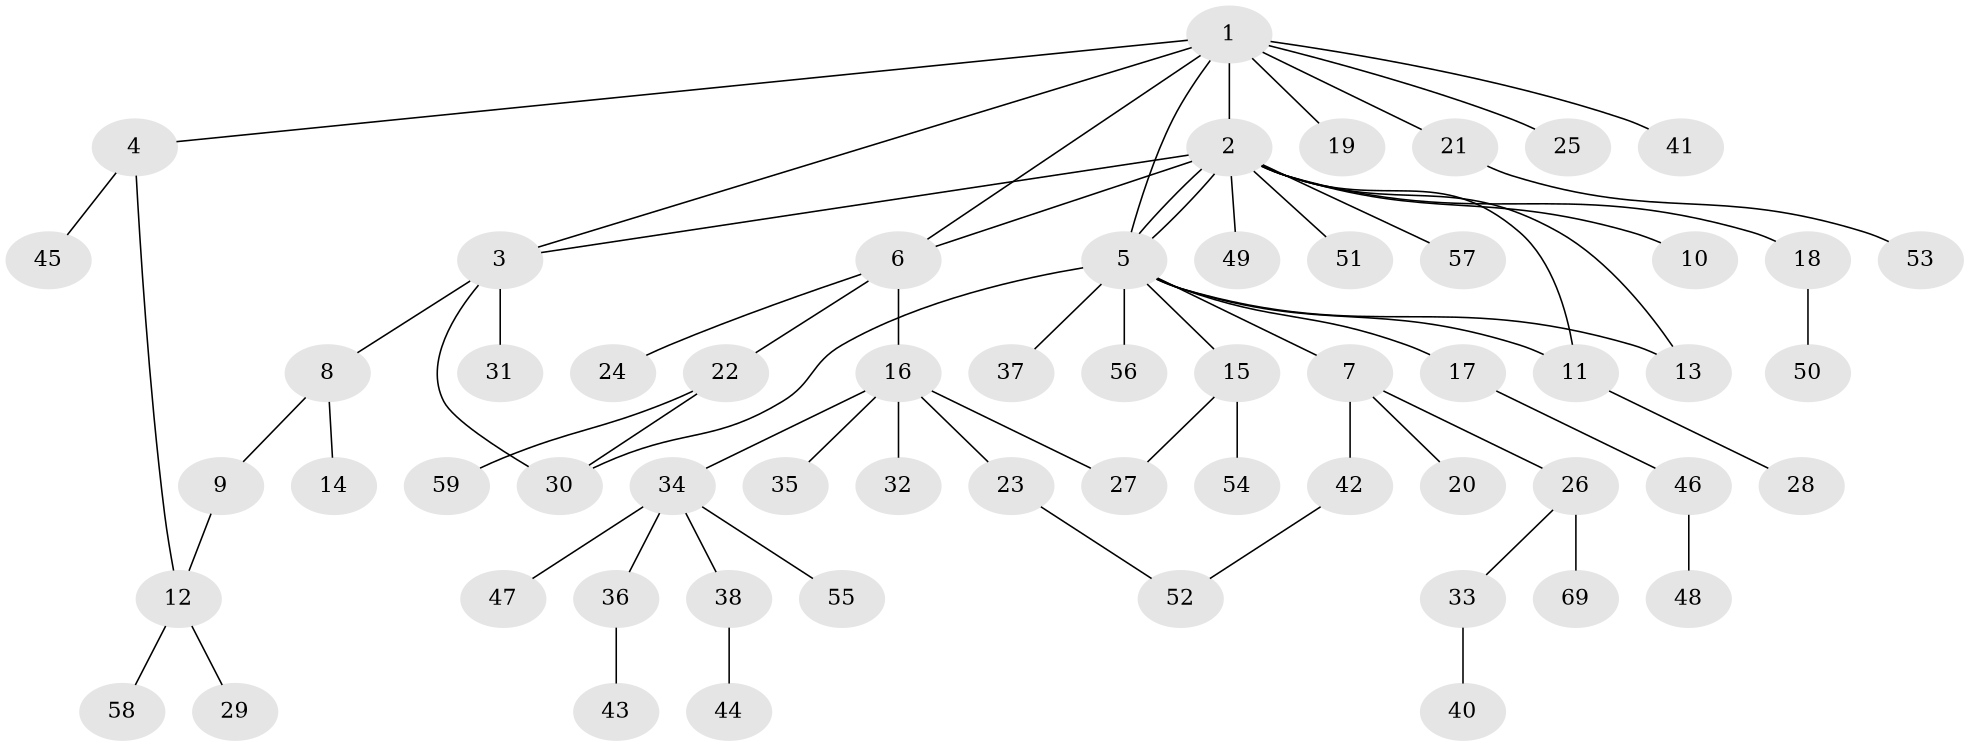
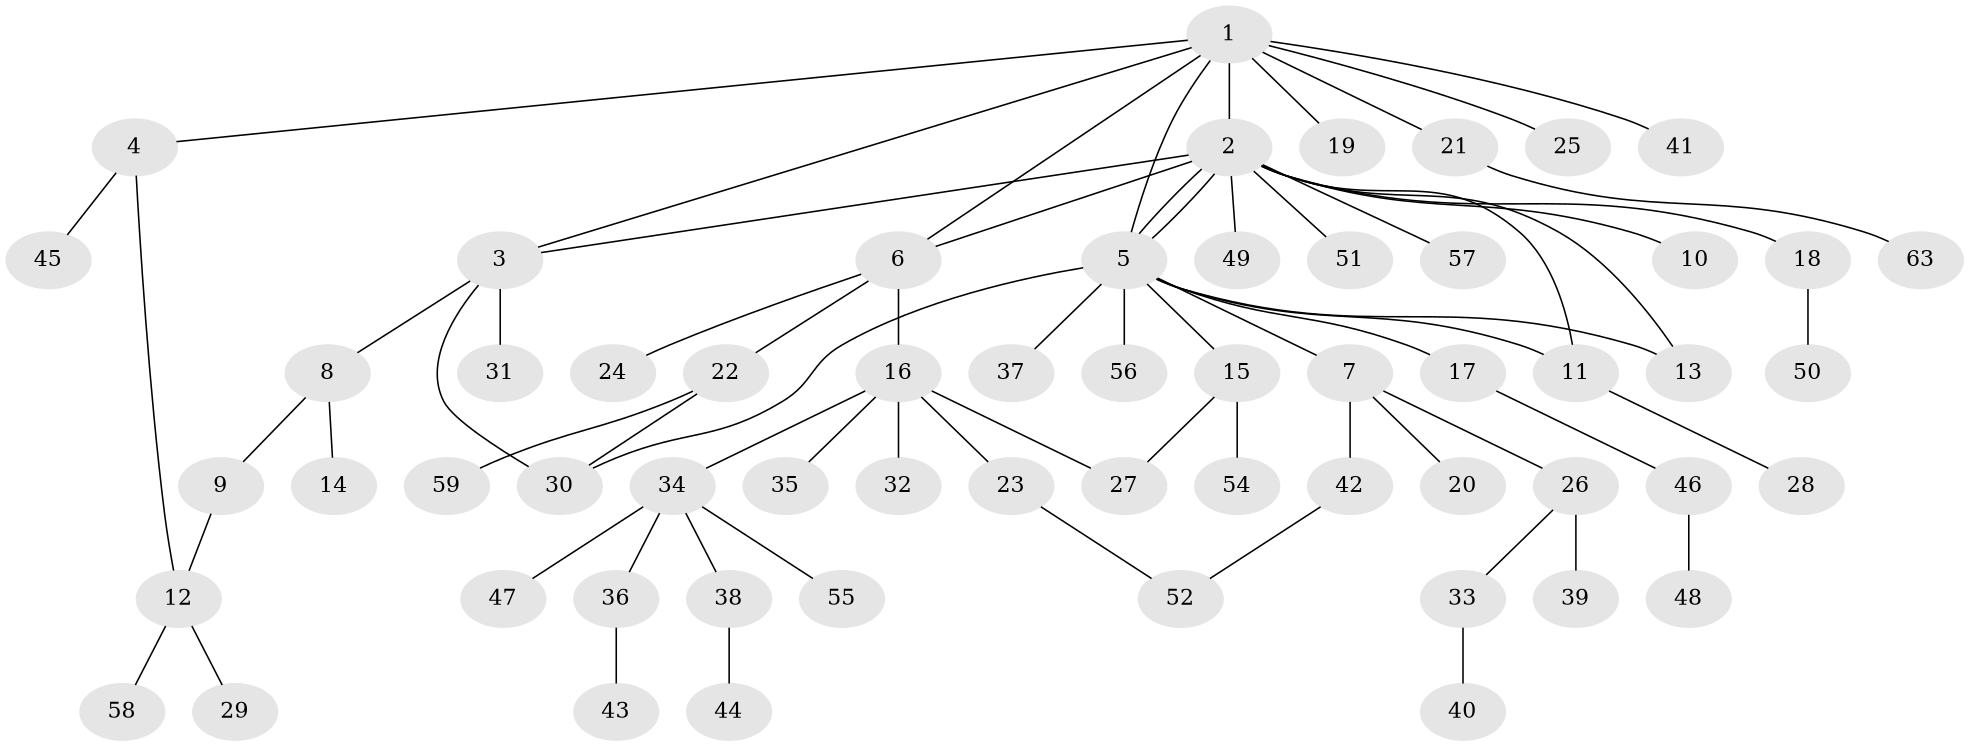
node "53": label "53" -> "63"
node "69": label "69" -> "39"
